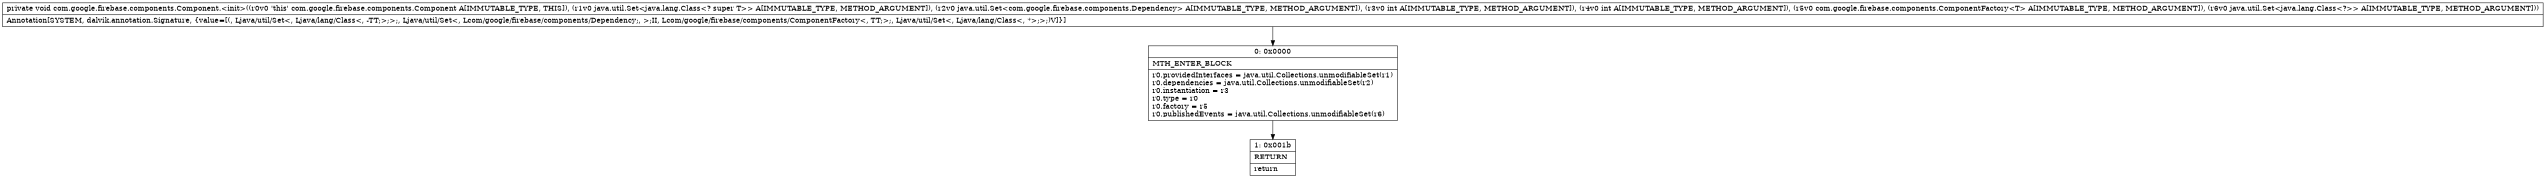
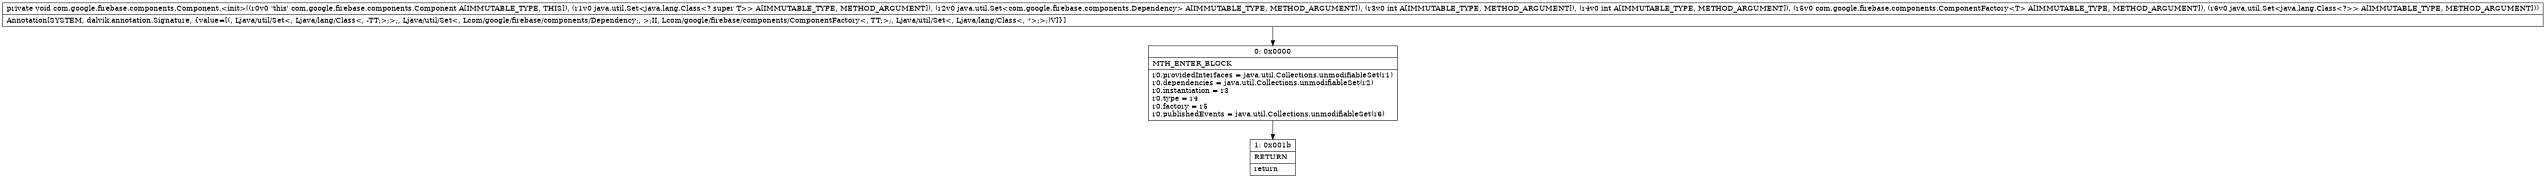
node "0: 0x0000": text "r0.type = r0" -> "r0.type = r4"
